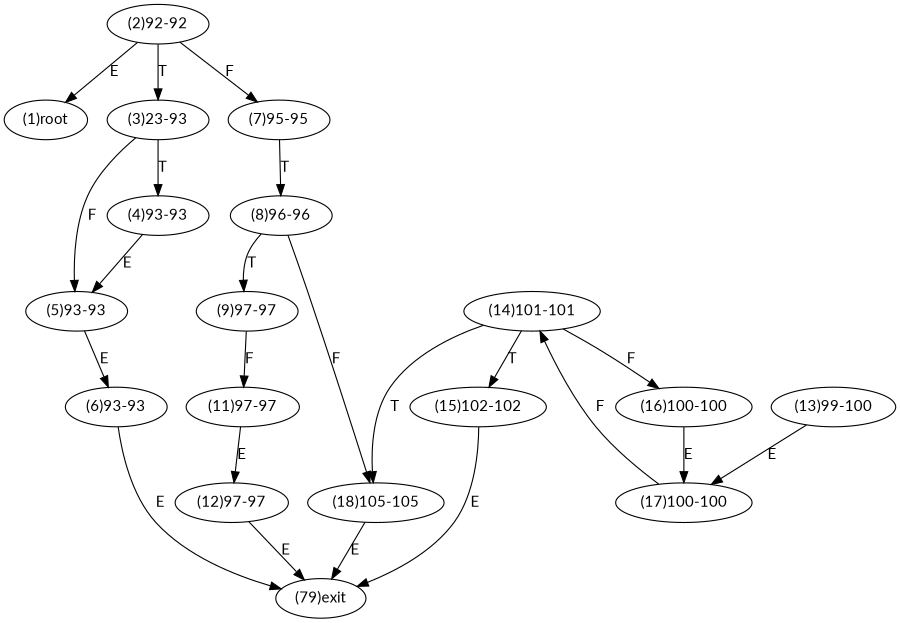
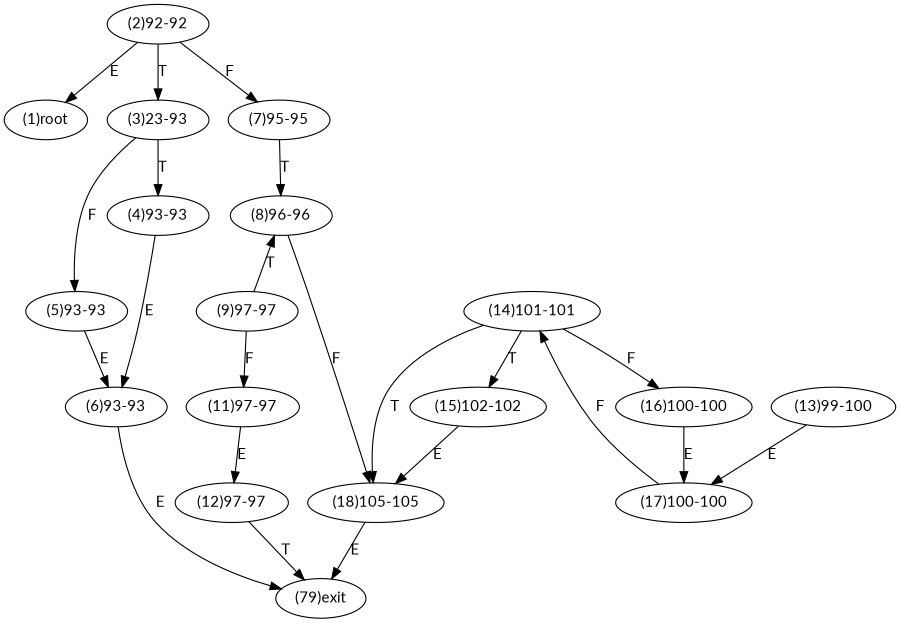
edge "(8)96-96" -> "(9)97-97": reversed
edge "(4)93-93" -> "(5)93-93": now "(4)93-93" -> "(6)93-93"
edge "(15)102-102" -> "(79)exit": now "(15)102-102" -> "(18)105-105"
edge "(12)97-97" -> "(79)exit": label "E" -> "T"
